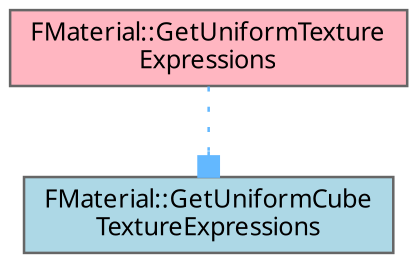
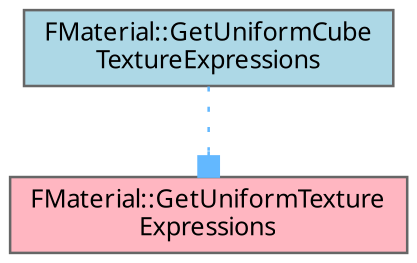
edge "FMaterial::GetUniformTexture Expressions" -> "FMaterial::GetUniformCube TextureExpressions": reversed
